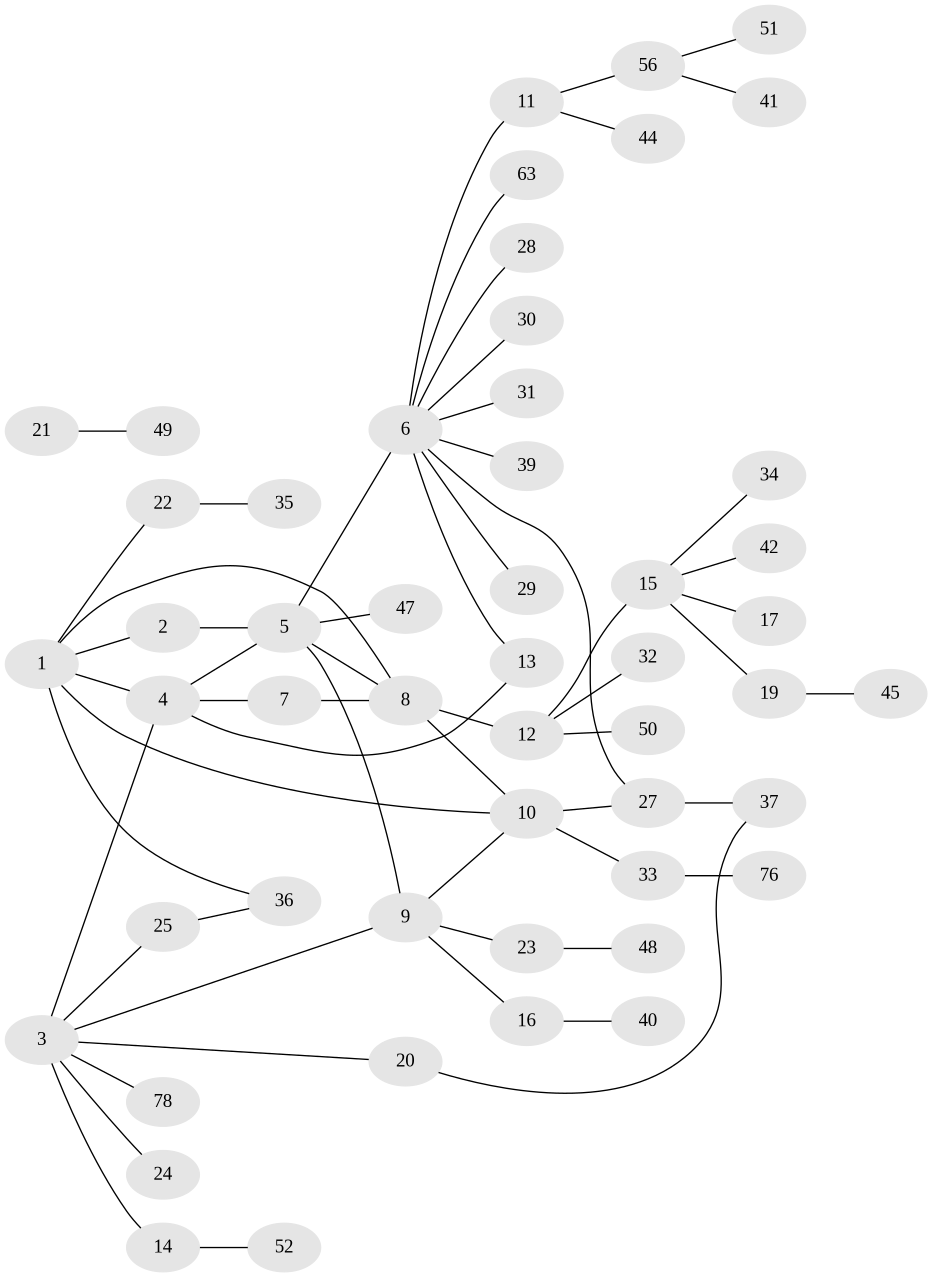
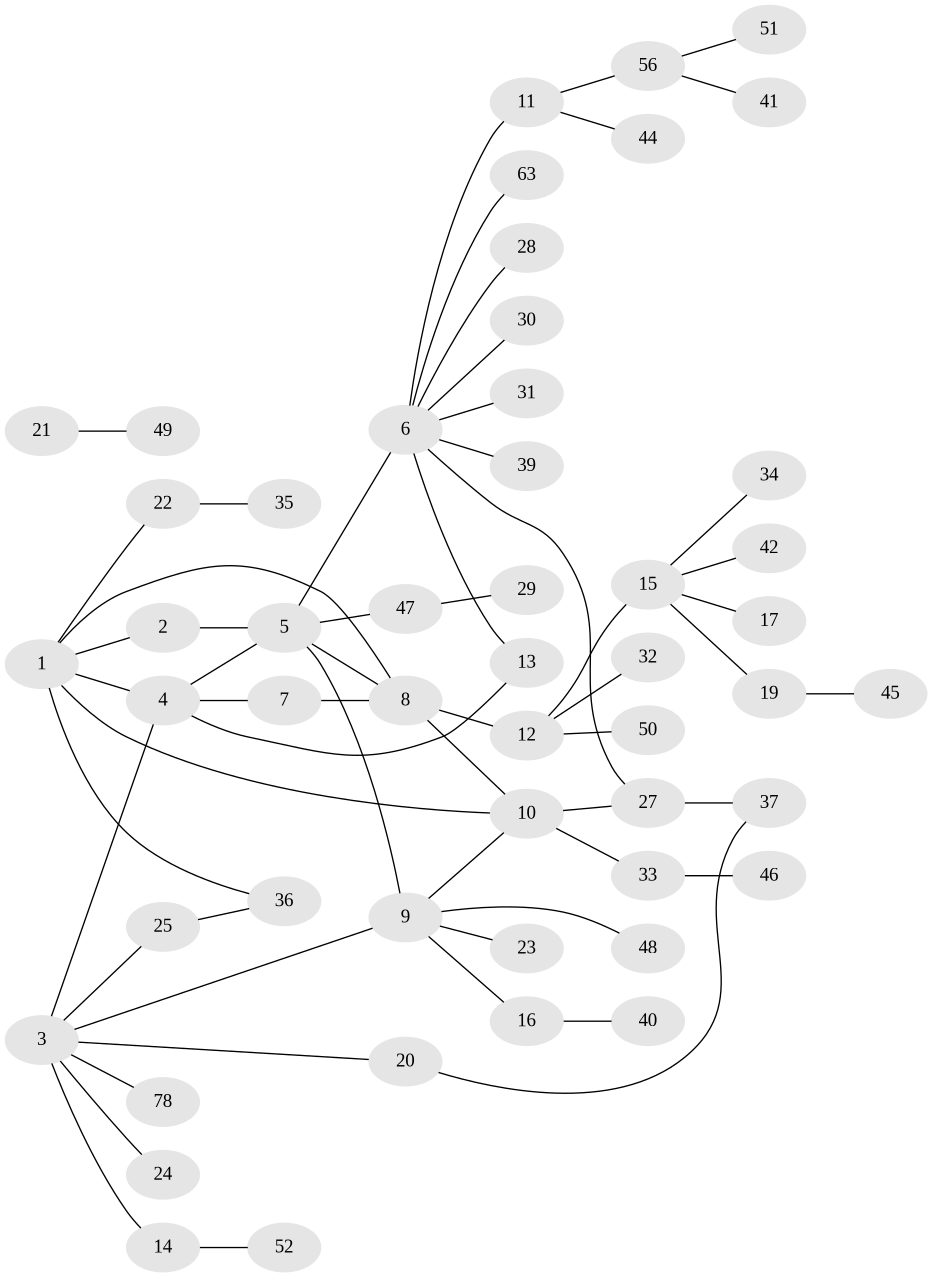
edge "6" -- "29": now "47" -- "29"
node "76": label "76" -> "46"
edge "23" -- "48": now "9" -- "48"
